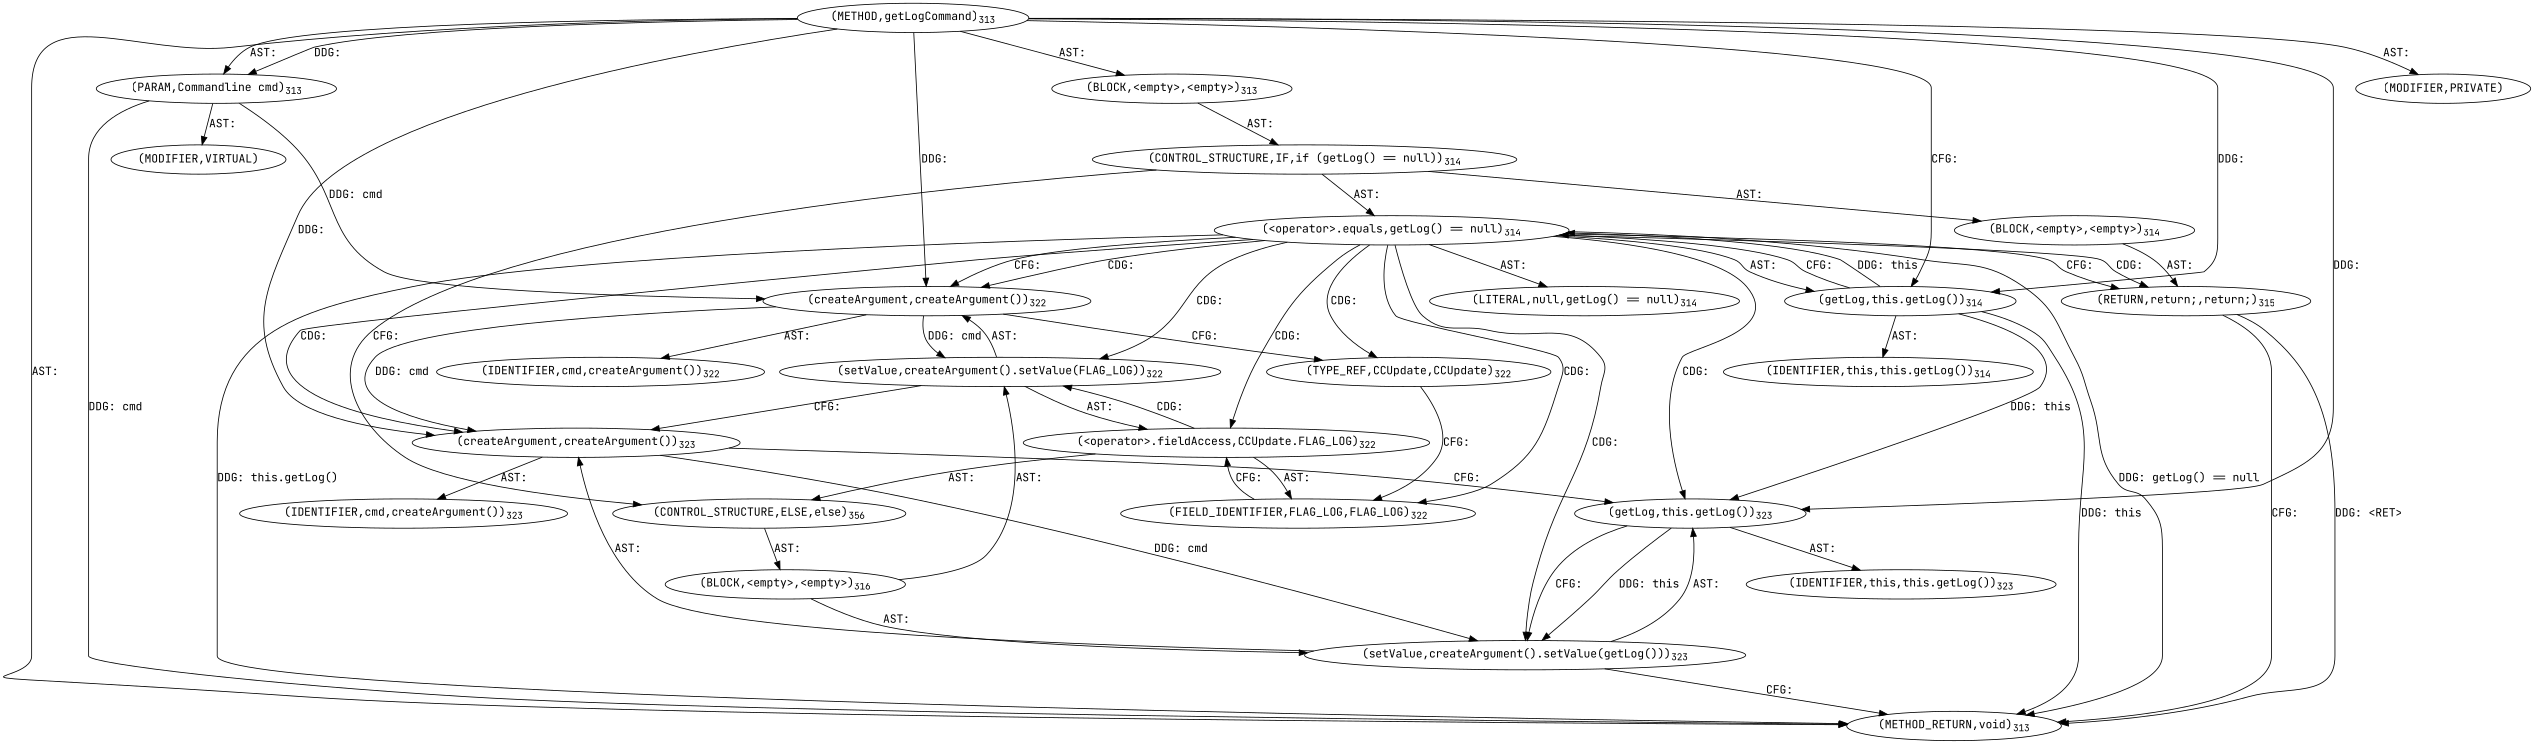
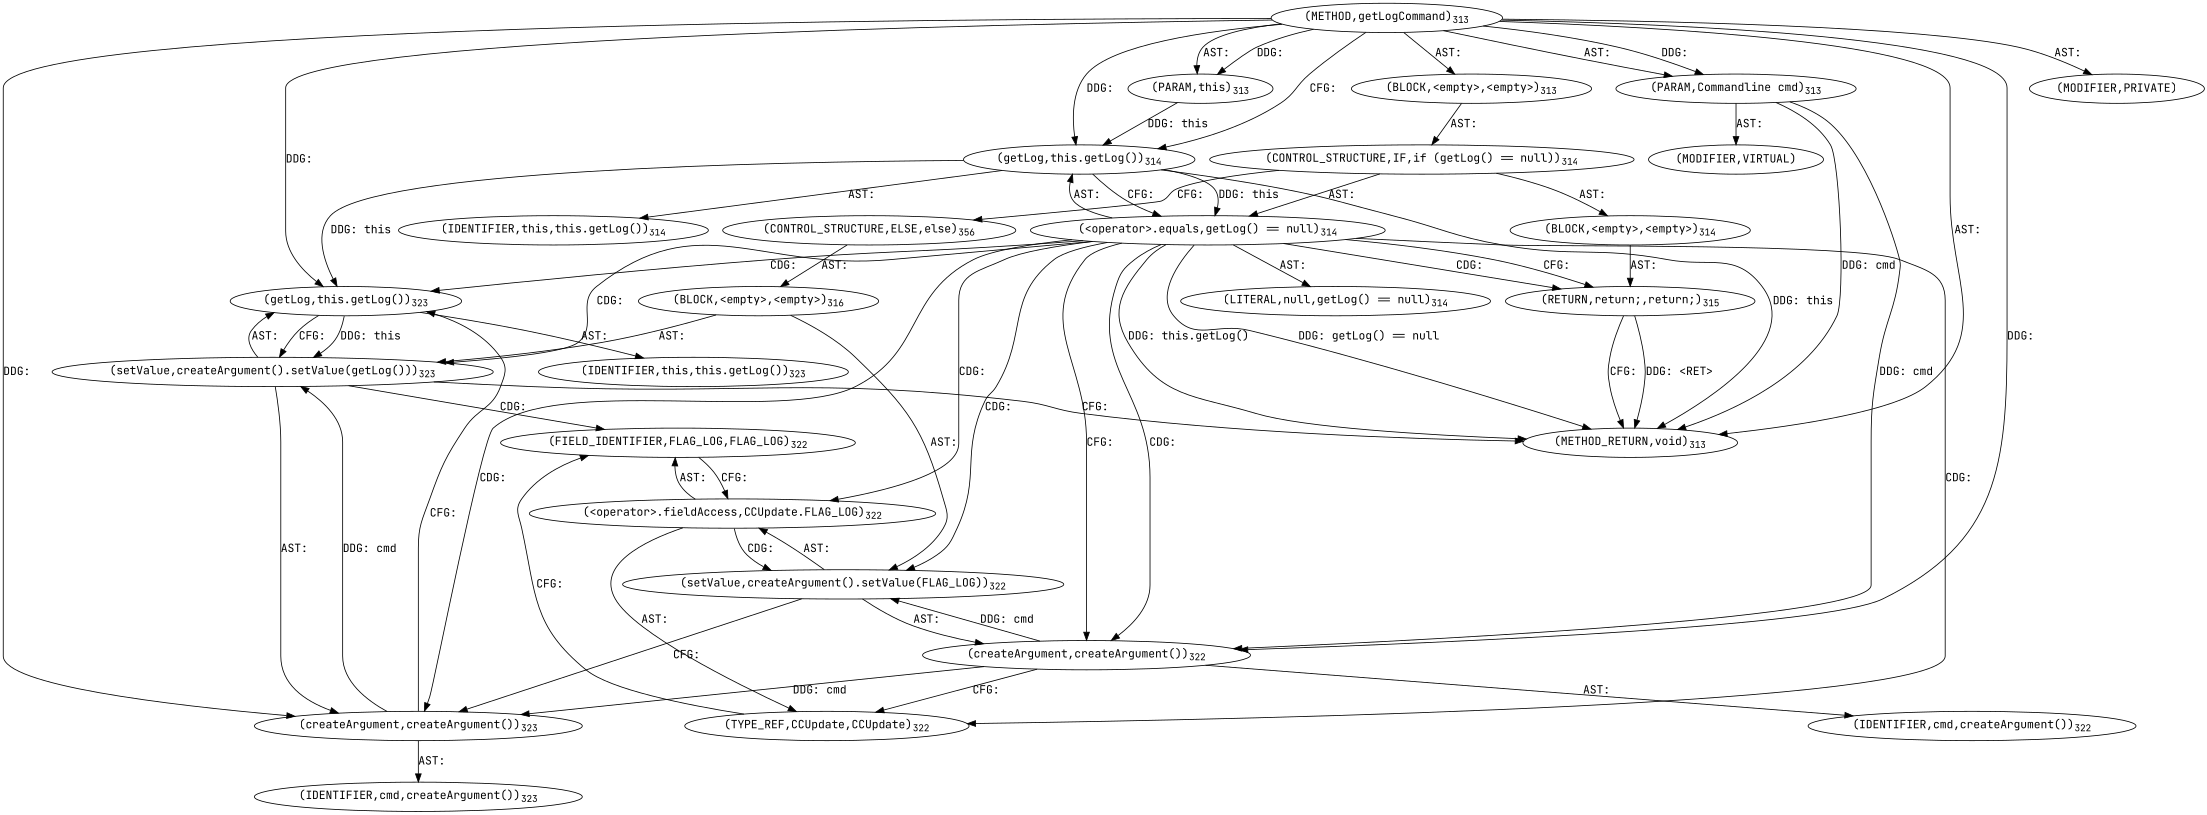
node "(PARAM,this)": added
edge "(<operator>.equals,getLog() == null)" -> "(FIELD_IDENTIFIER,FLAG_LOG,FLAG_LOG)": now "(setValue,createArgument().setValue(getLog()))" -> "(FIELD_IDENTIFIER,FLAG_LOG,FLAG_LOG)"
edge "(<operator>.fieldAccess,CCUpdate.FLAG_LOG)" -> "(CONTROL_STRUCTURE,ELSE,else)": now "(<operator>.fieldAccess,CCUpdate.FLAG_LOG)" -> "(TYPE_REF,CCUpdate,CCUpdate)"
